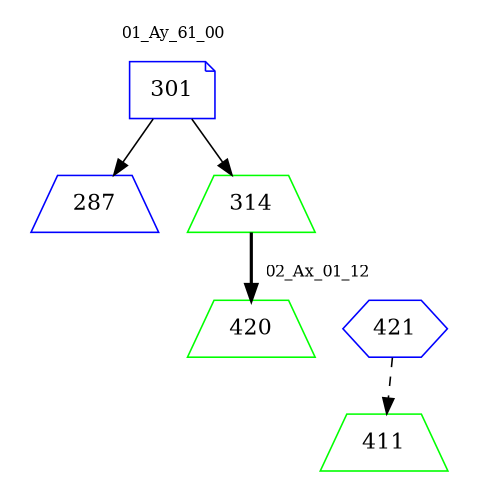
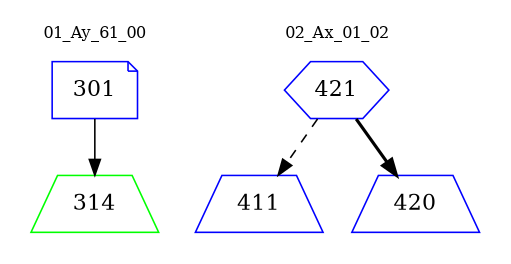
node "287": removed
edge "314" -> "420": now "421" -> "420"
cluster "02_Ax_01_12": label "02_Ax_01_12" -> "02_Ax_01_02"
node "420": color green -> blue
node "411": color green -> blue
